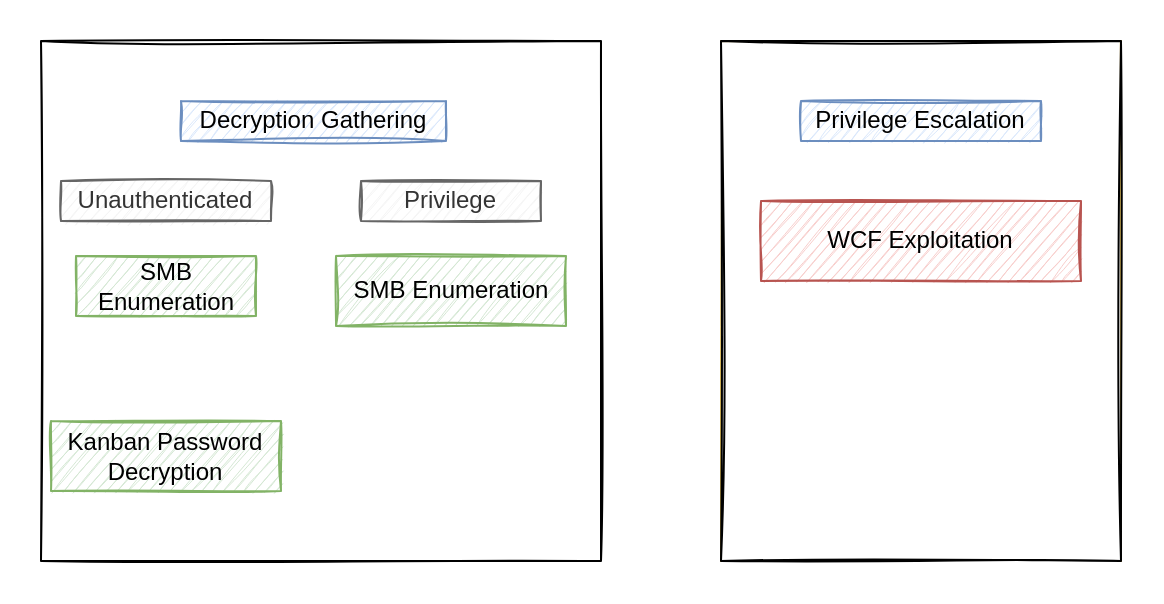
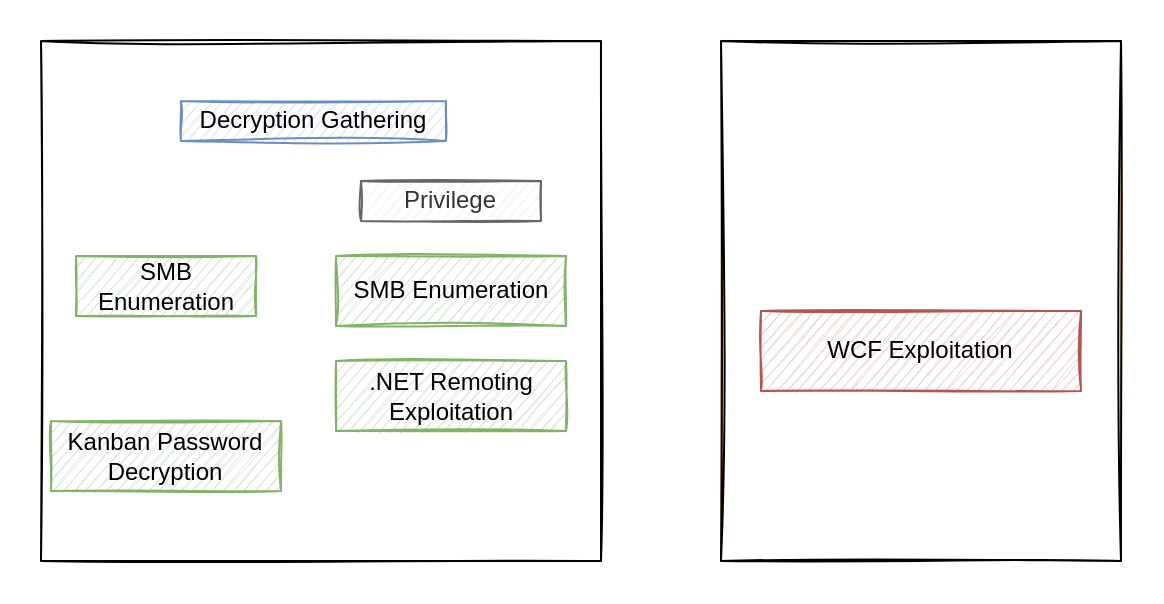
node "Privilege Escalation": removed
node "Unauthenticated": removed
node "WCF Exploitation": moved (921, 241) -> (921, 351)
node ".NET Remoting Exploitation": added
